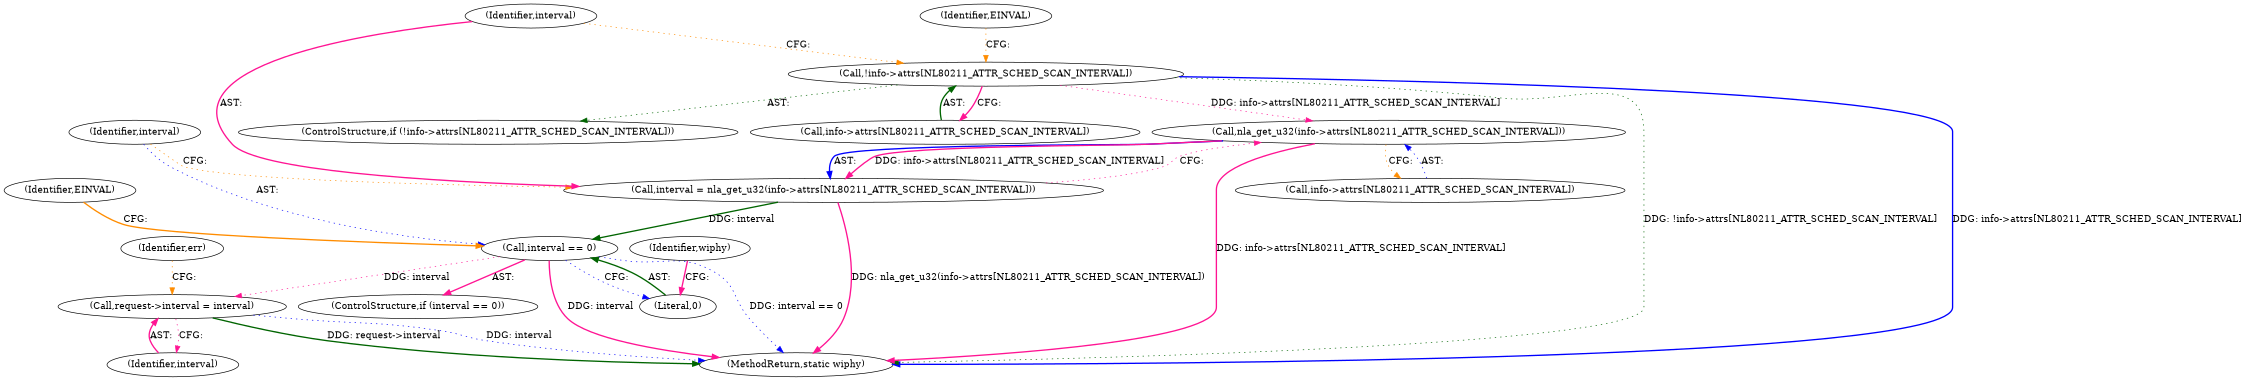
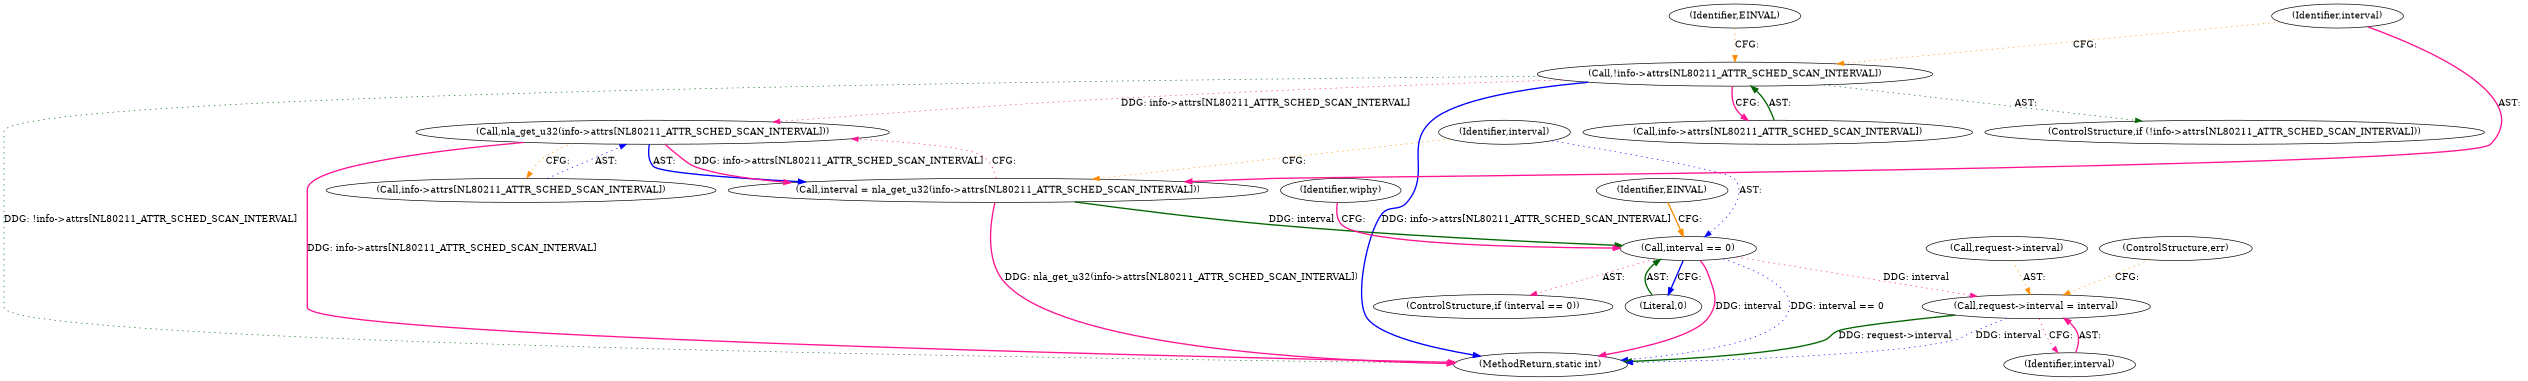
node "(Identifier,err)": label "(Identifier,err)" -> "(ControlStructure,err)"
node "(Call,request->interval)": added
edge "(Identifier,wiphy)" -> "(Literal,0)": now "(Identifier,wiphy)" -> "(Call,interval == 0)"
edge "(Call,interval == 0)" -> "(ControlStructure,if (interval == 0))": style bold -> dotted
edge "(Call,interval == 0)" -> "(Literal,0)": style dotted -> bold
node "(MethodReturn,static wiphy)": label "(MethodReturn,static wiphy)" -> "(MethodReturn,static int)"
